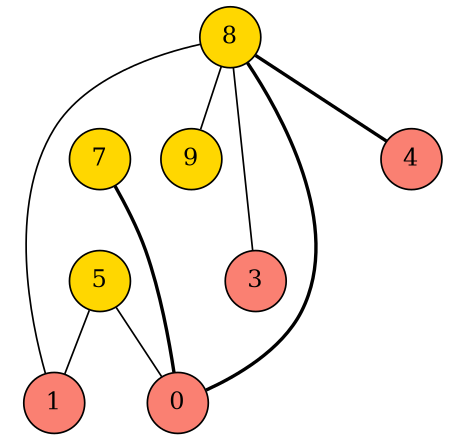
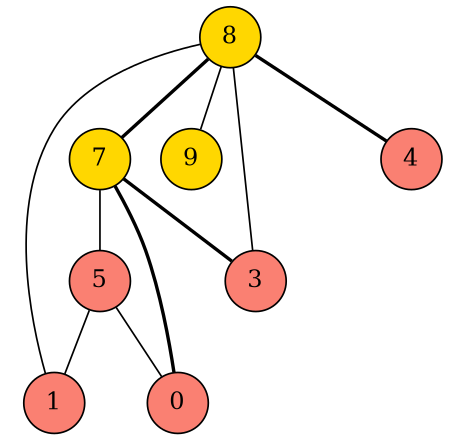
edge "7" -- "5": added
edge "7" -- "3": added
edge "8" -- "0": now "8" -- "7"
node "5": fillcolor gold -> salmon
